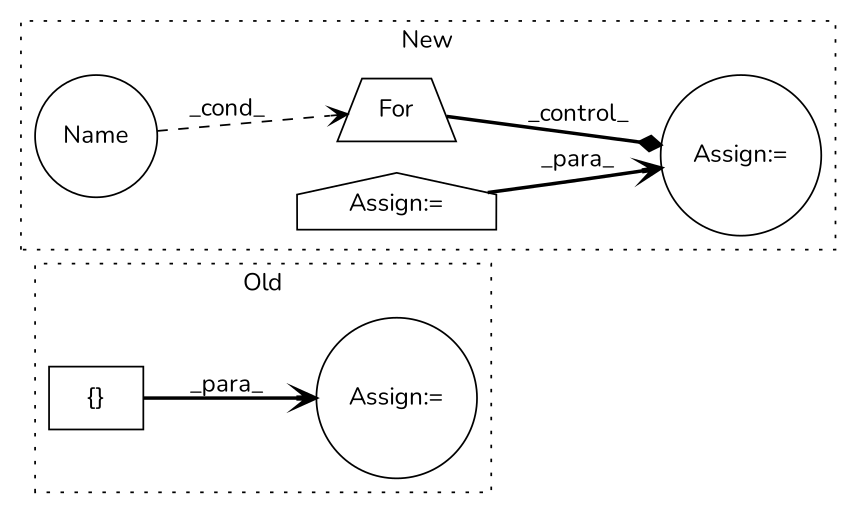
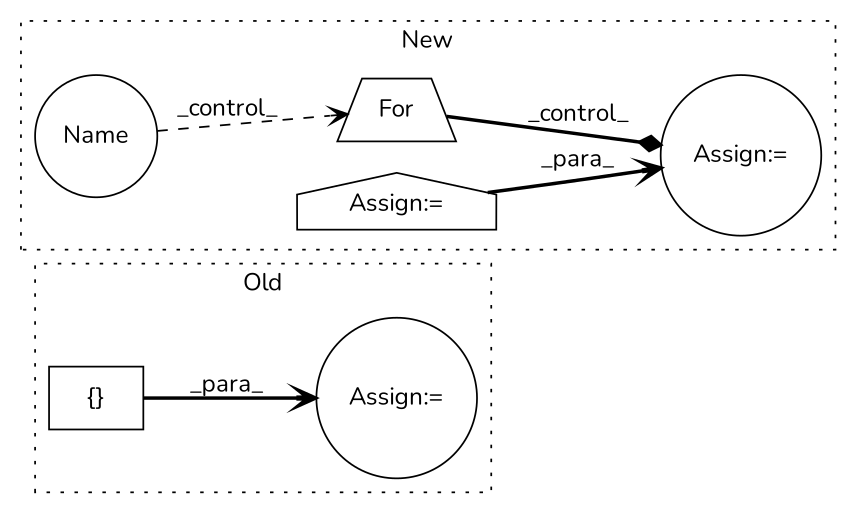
edge "Name" -> "For": label "_cond_" -> "_control_"
